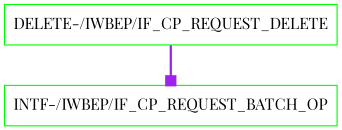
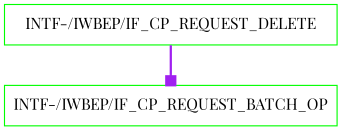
node "DELETE-/IWBEP/IF_CP_REQUEST_DELETE": label "DELETE-/IWBEP/IF_CP_REQUEST_DELETE" -> "INTF-/IWBEP/IF_CP_REQUEST_DELETE"
